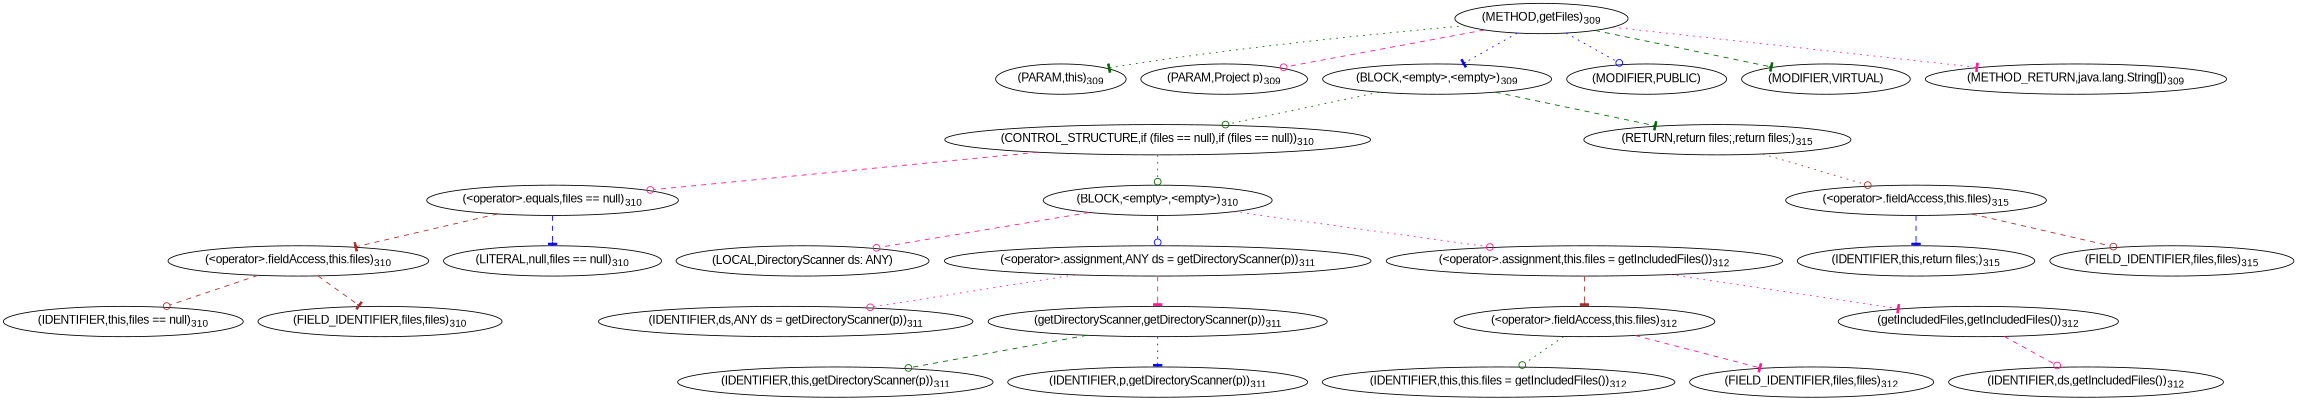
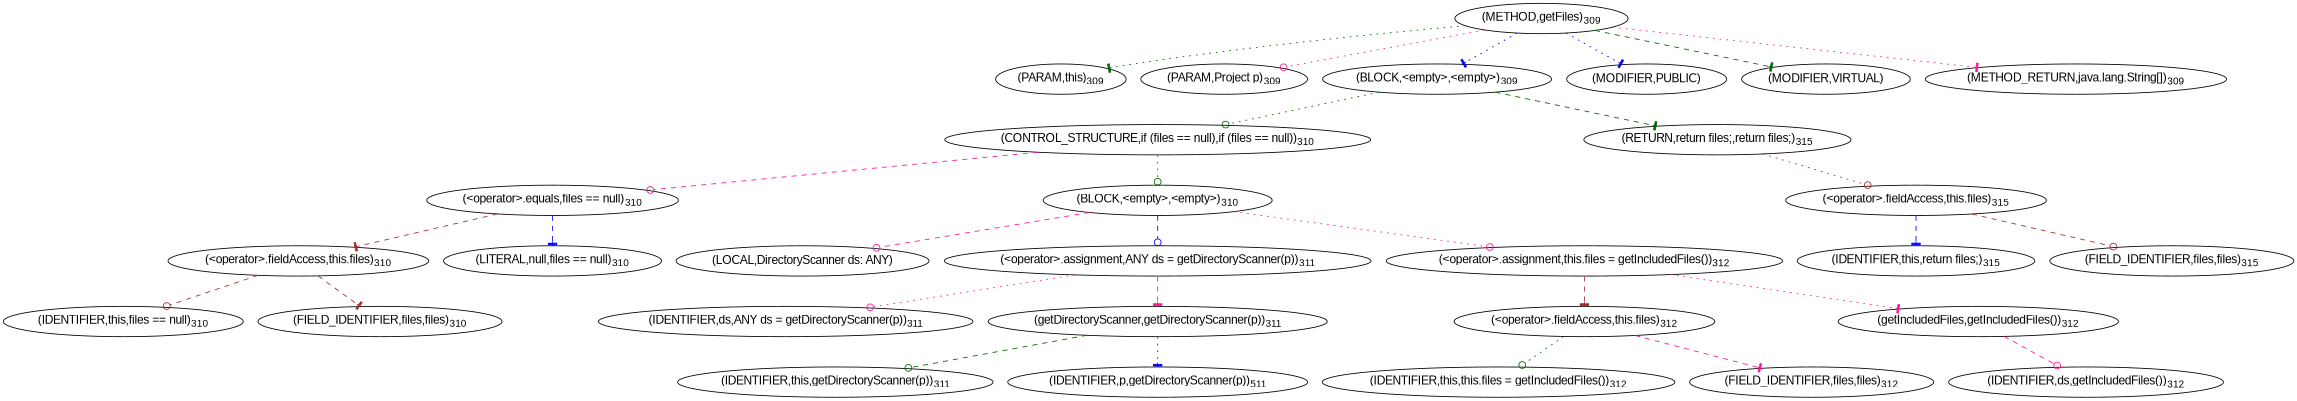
edge "(METHOD,getFiles)" -> "(MODIFIER,PUBLIC)": arrowhead odot -> tee
edge "(METHOD,getFiles)" -> "(PARAM,Project p)": style dashed -> dotted
node "(IDENTIFIER,p,getDirectoryScanner(p))": text "311" -> "511"
